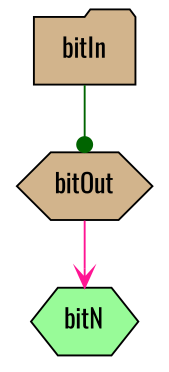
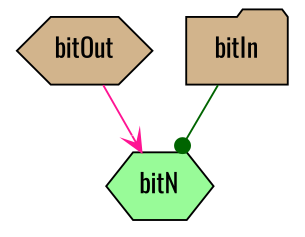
edge "bitIn" -> "bitOut": now "bitIn" -> "bitN"
